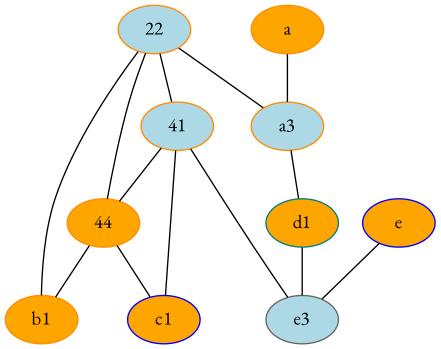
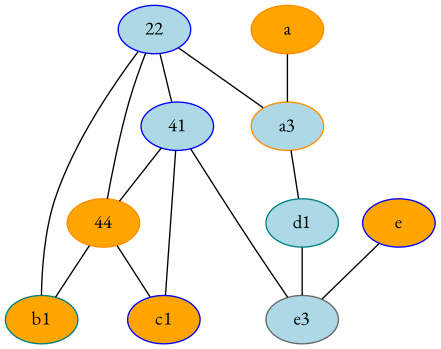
node "22": color darkorange -> blue
node "41": color darkorange -> blue
node "d1": fillcolor orange -> lightblue
node "b1": color darkorange -> teal
